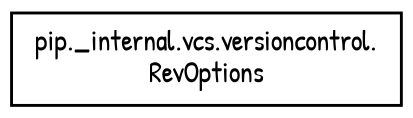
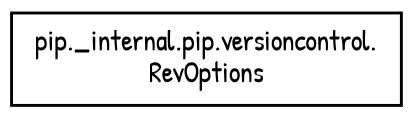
node "pip._internal.vcs.versioncontrol. RevOptions": label "pip._internal.vcs.versioncontrol. RevOptions" -> "pip._internal.pip.versioncontrol. RevOptions"
